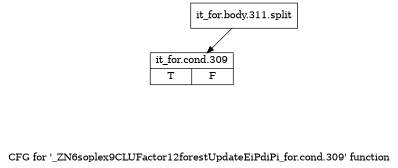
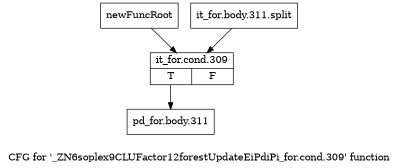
node "newFuncRoot": added
node "pd_for.body.311": added
